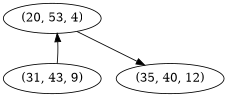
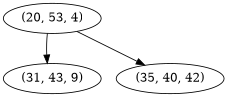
edge "(31, 43, 9)" -> "(20, 53, 4)": reversed
node "(35, 40, 12)": label "(35, 40, 12)" -> "(35, 40, 42)"
